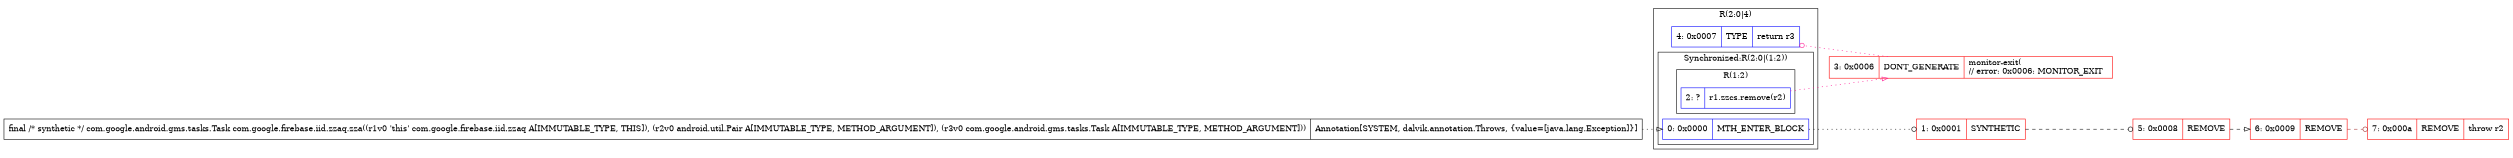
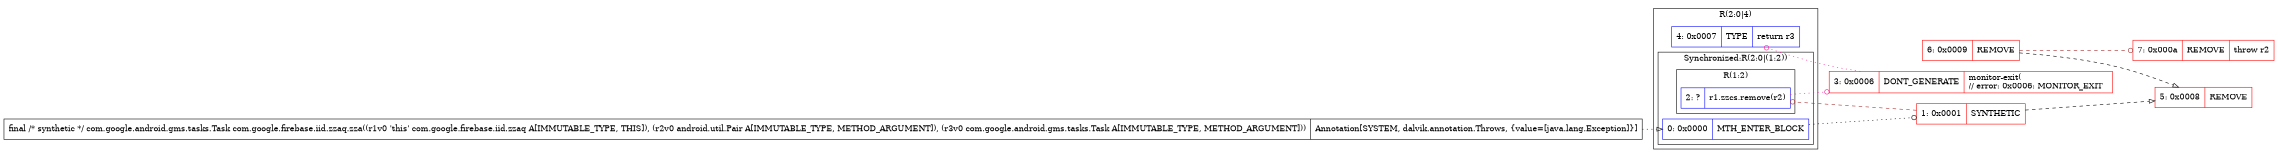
edge "2: ?" -> "3: 0x0006": arrowhead onormal -> odot
edge "1: 0x0001" -> "2: ?": added
edge "1: 0x0001" -> "5: 0x0008": arrowhead odot -> onormal
edge "5: 0x0008" -> "6: 0x0009": reversed
